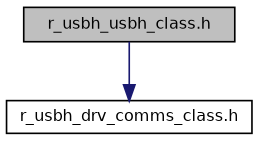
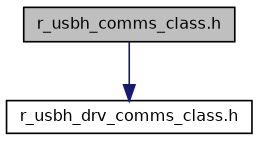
node "r_usbh_usbh_class.h": label "r_usbh_usbh_class.h" -> "r_usbh_comms_class.h"
